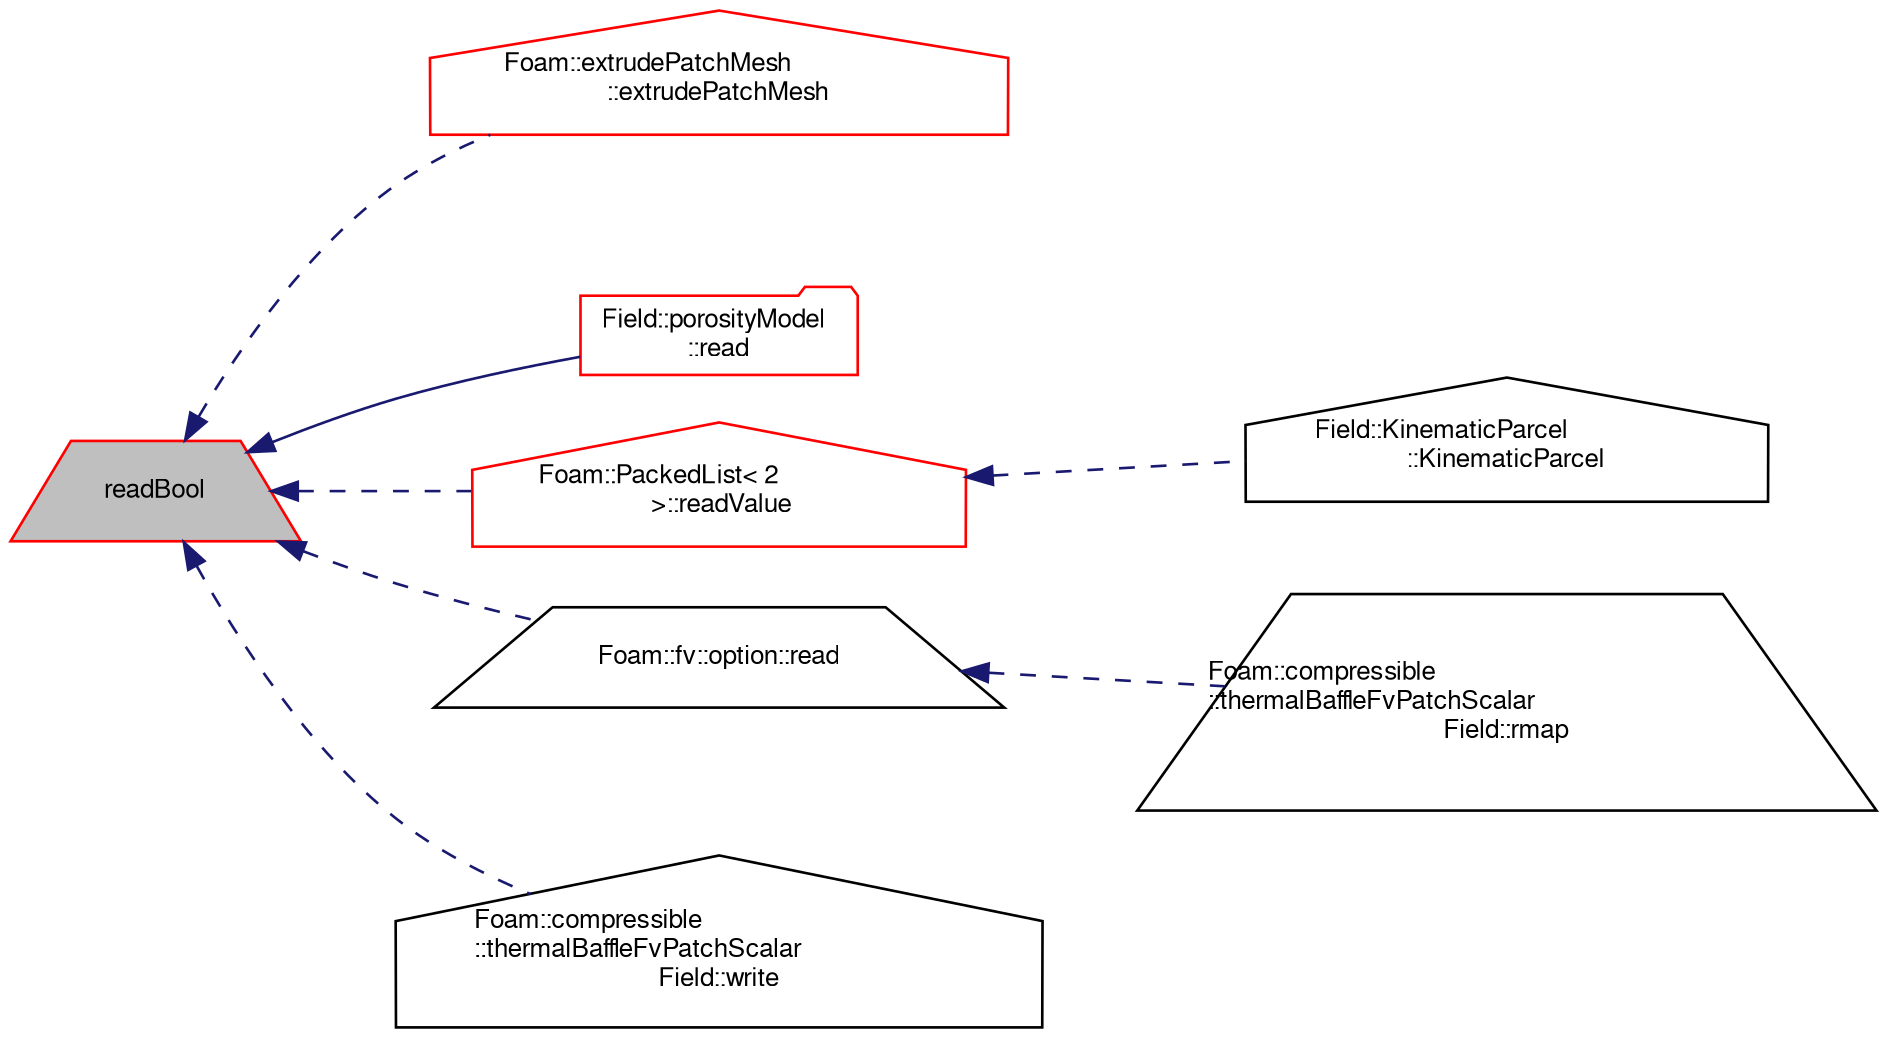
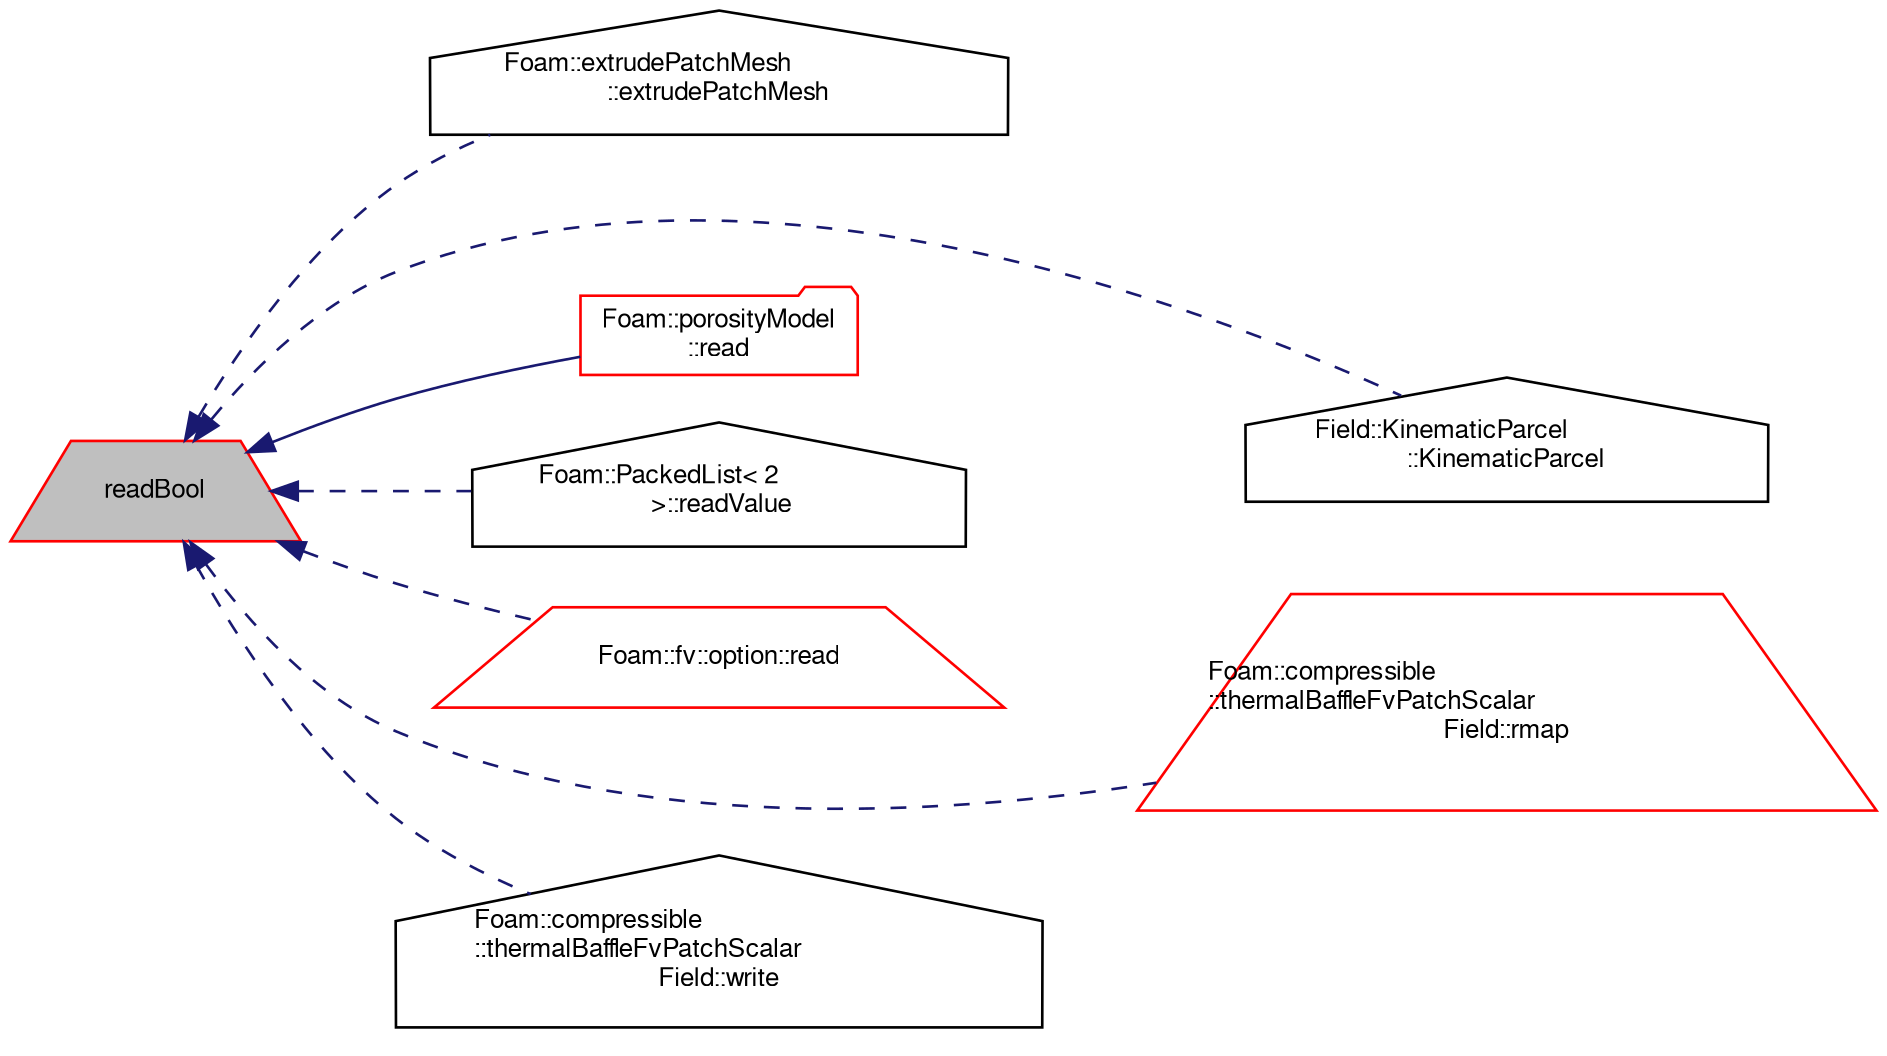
node "Foam::extrudePatchMesh ::extrudePatchMesh": color red -> black
node "Field::porosityModel ::read": label "Field::porosityModel ::read" -> "Foam::porosityModel ::read"
edge "Field::KinematicParcel ::KinematicParcel" -> "Foam::PackedList< 2 >::readValue": now "Field::KinematicParcel ::KinematicParcel" -> "readBool"
node "Foam::PackedList< 2 >::readValue": color red -> black
node "Foam::fv::option::read": color black -> red
edge "Foam::compressible ::thermalBaffleFvPatchScalar Field::rmap" -> "Foam::fv::option::read": now "Foam::compressible ::thermalBaffleFvPatchScalar Field::rmap" -> "readBool"
node "Foam::compressible ::thermalBaffleFvPatchScalar Field::rmap": color black -> red
